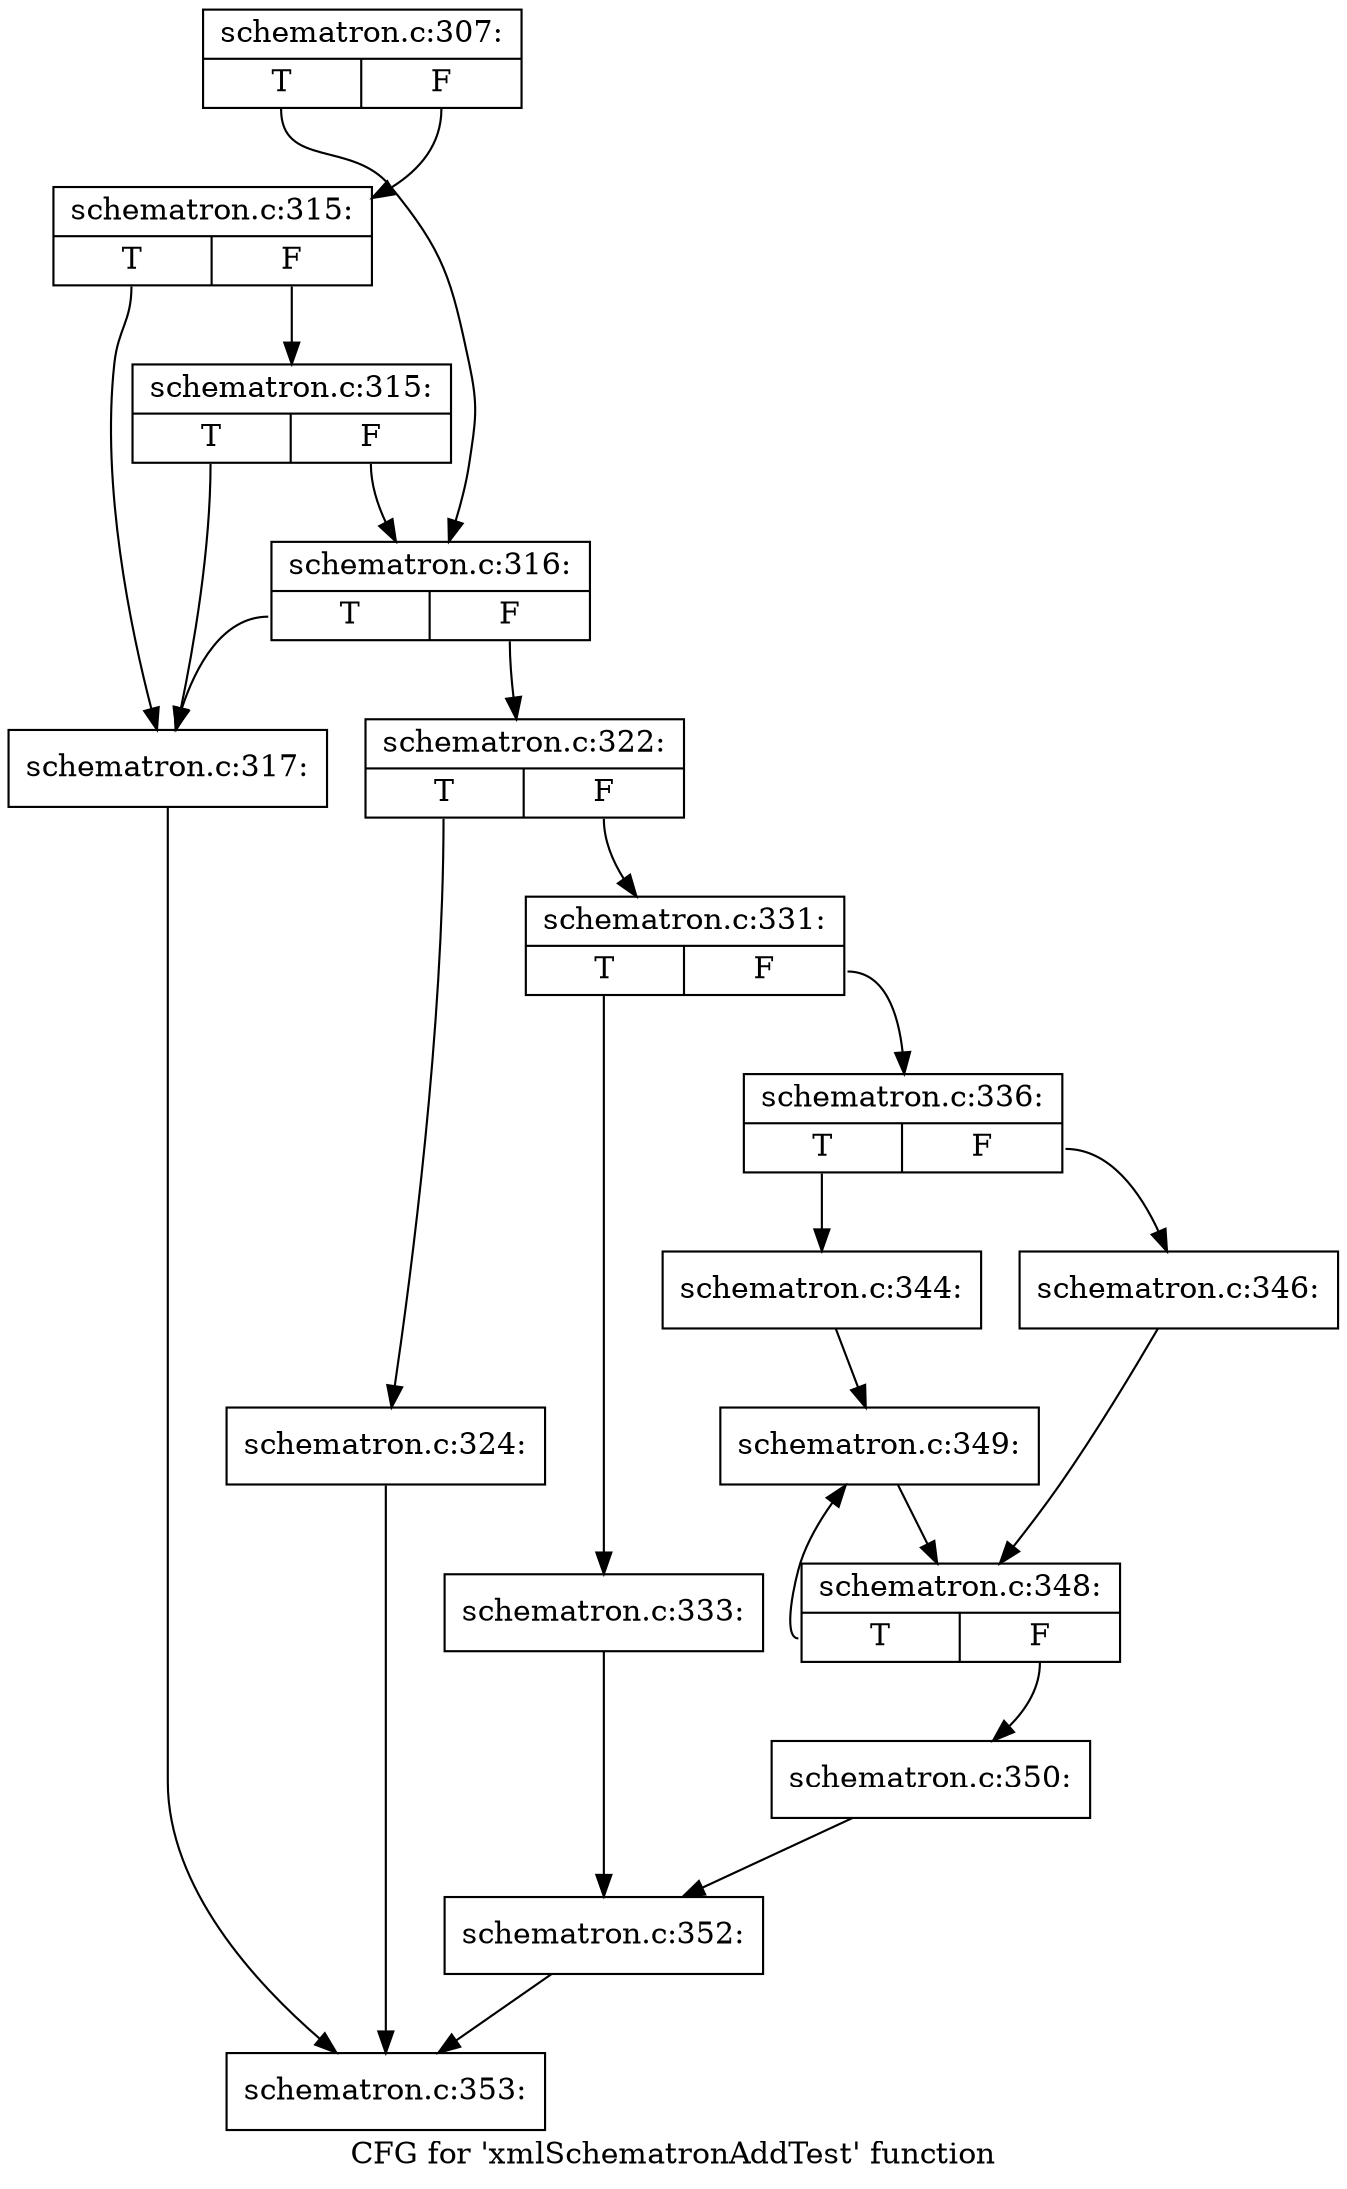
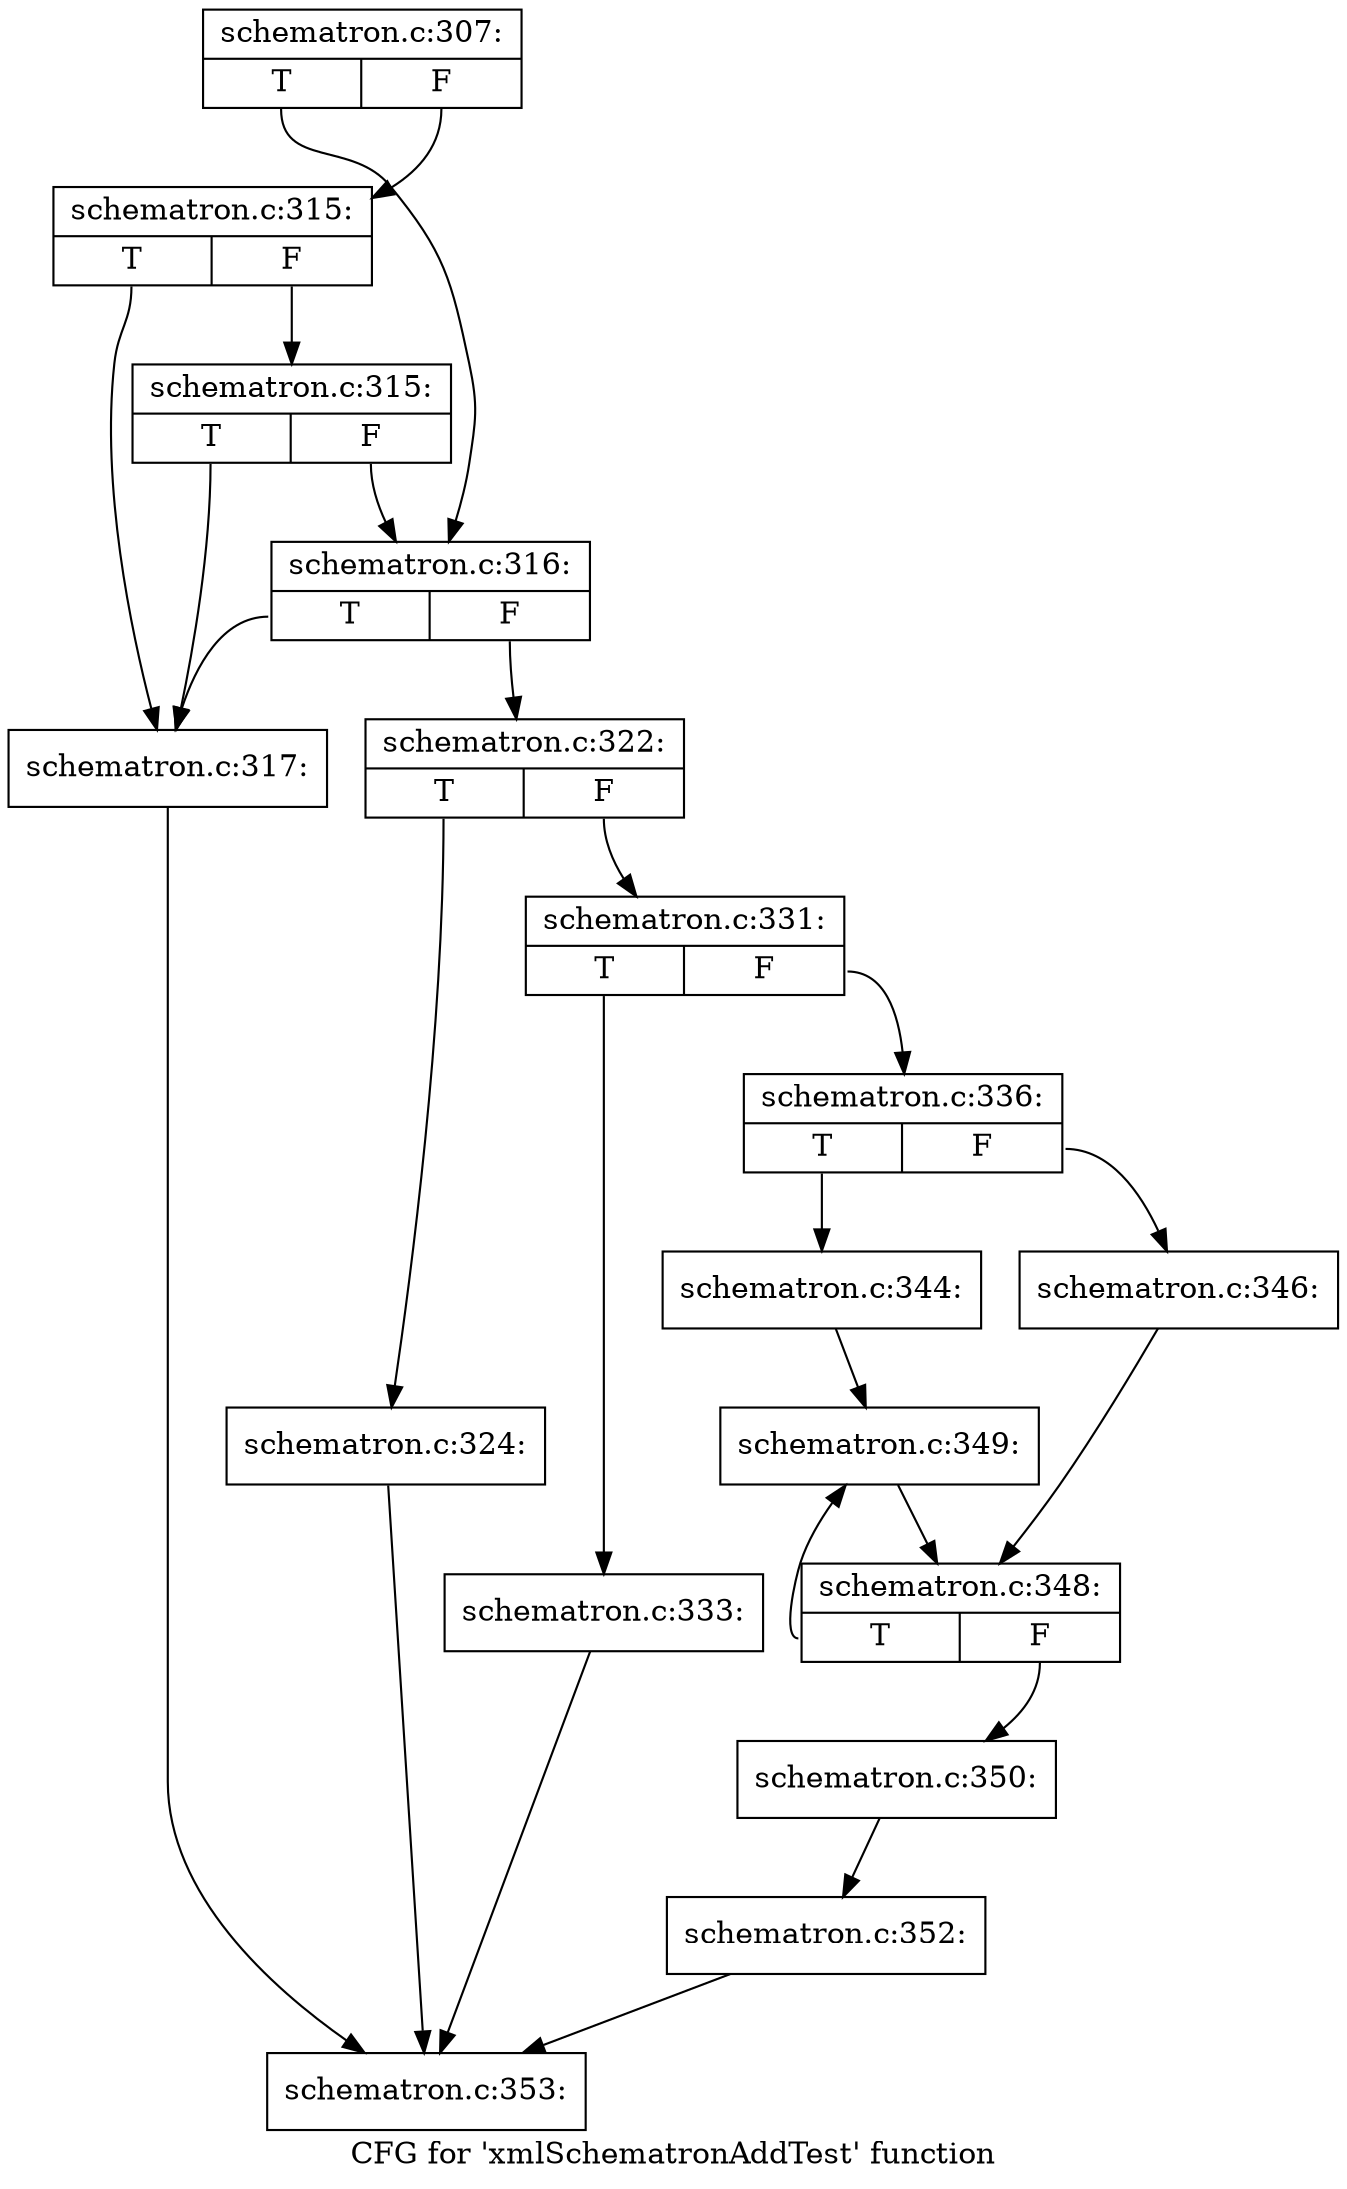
edge "schematron.c:333:" -> "schematron.c:352:": now "schematron.c:333:" -> "schematron.c:353:"
